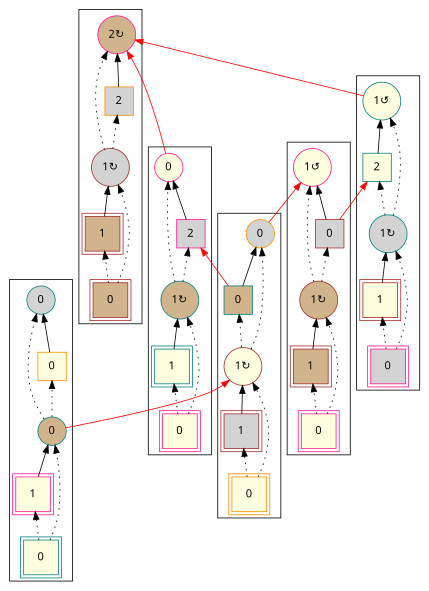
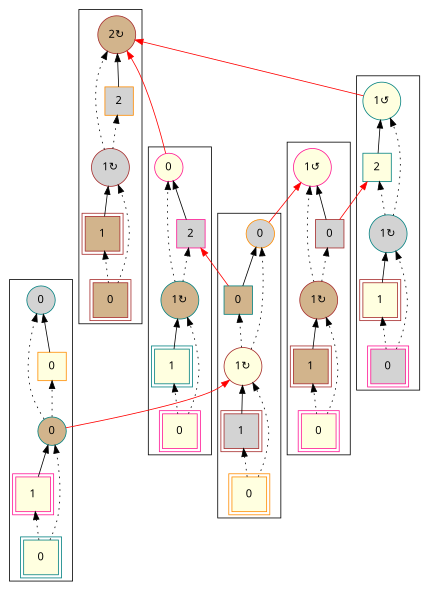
node "2↻": color deeppink -> brown
